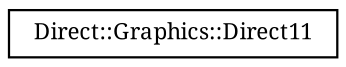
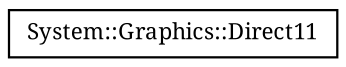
node "Direct::Graphics::Direct11": label "Direct::Graphics::Direct11" -> "System::Graphics::Direct11"
